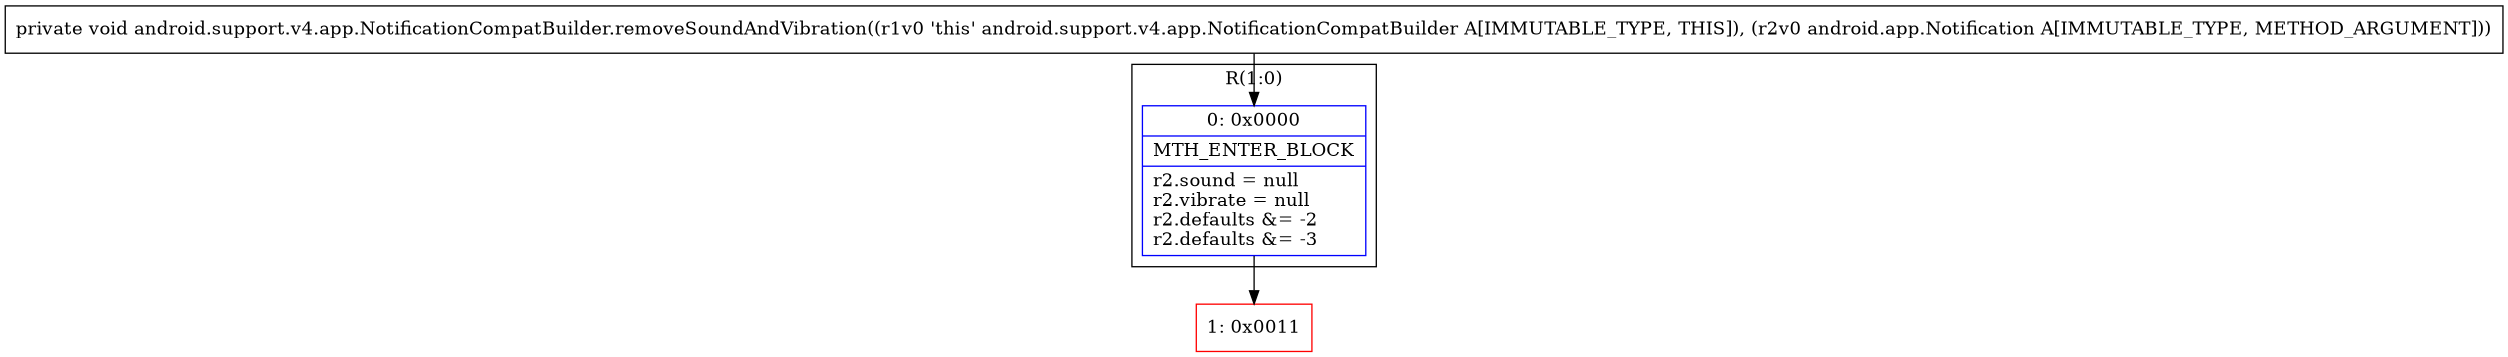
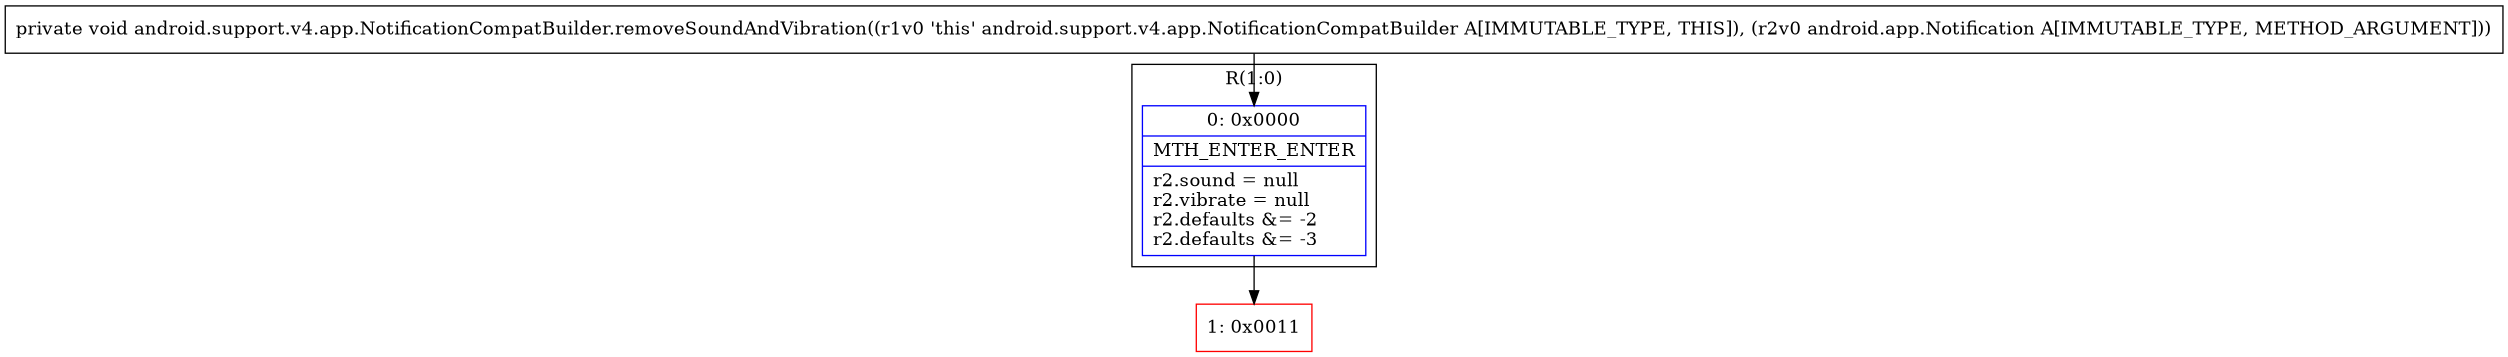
node "0: 0x0000": text "MTH_ENTER_BLOCK" -> "MTH_ENTER_ENTER"
